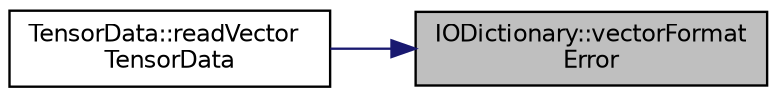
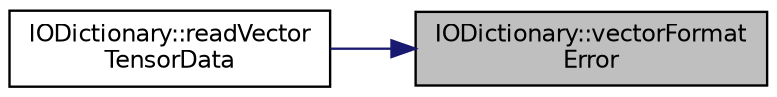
node "TensorData::readVector TensorData": label "TensorData::readVector TensorData" -> "IODictionary::readVector TensorData"
